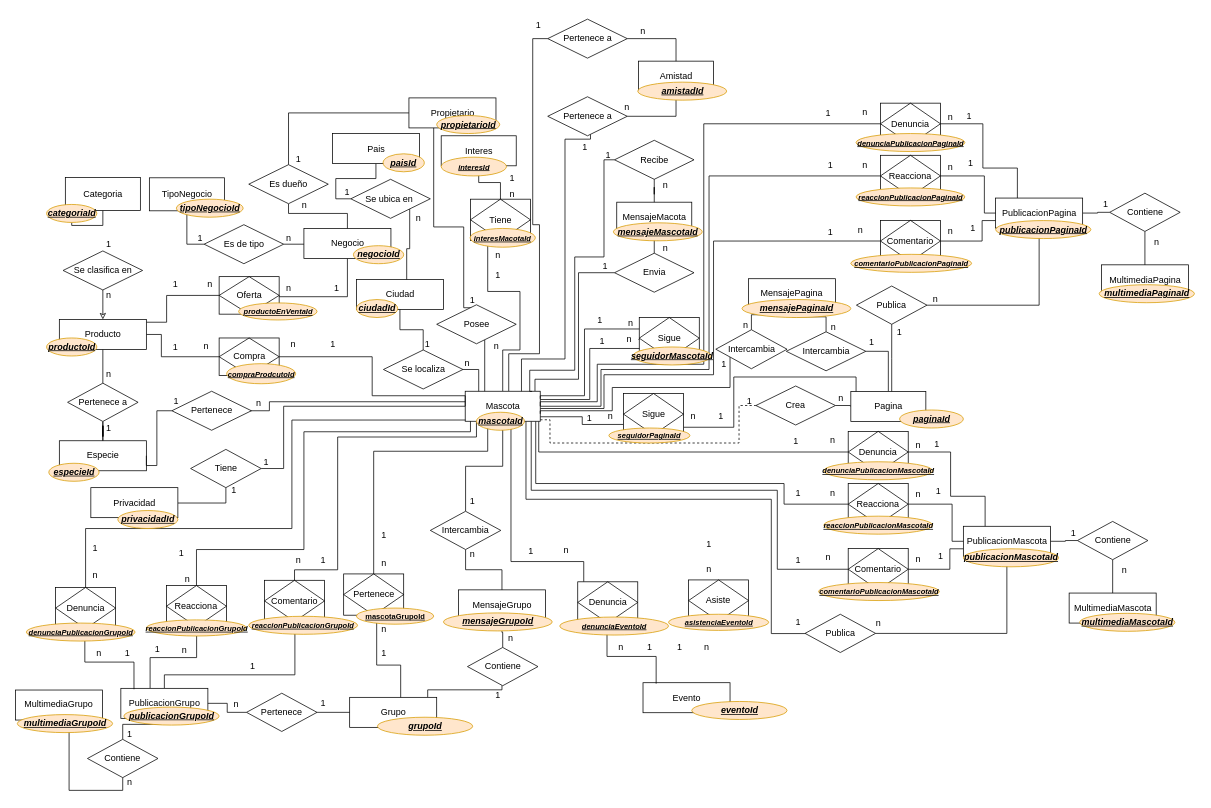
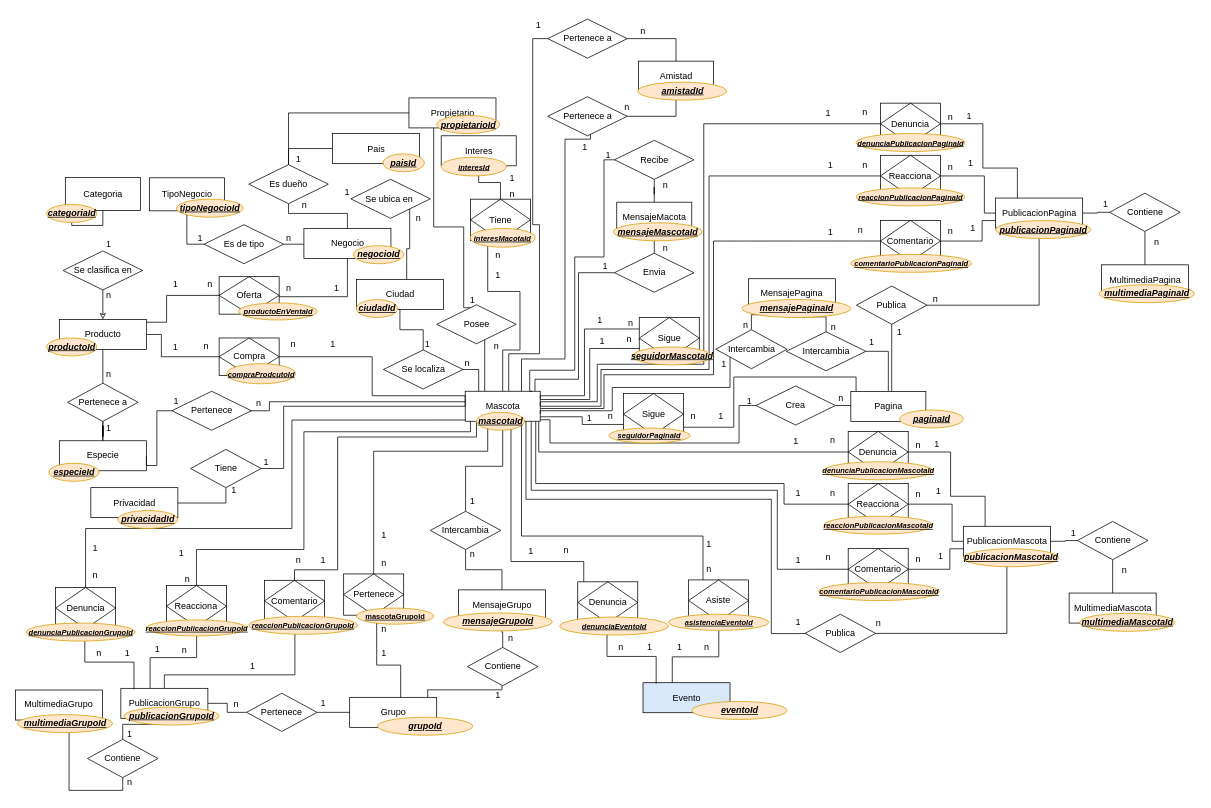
edge "Pais" -- "Se ubica en": now "Pais" -- "Es dueño"
edge "Crea" -- "Mascota": style dashed -> solid
edge "Mascota" -- "Asiste": added
edge "Asiste" -- "Evento": added
node "Evento": fillcolor #ffffff -> #dae8fc
